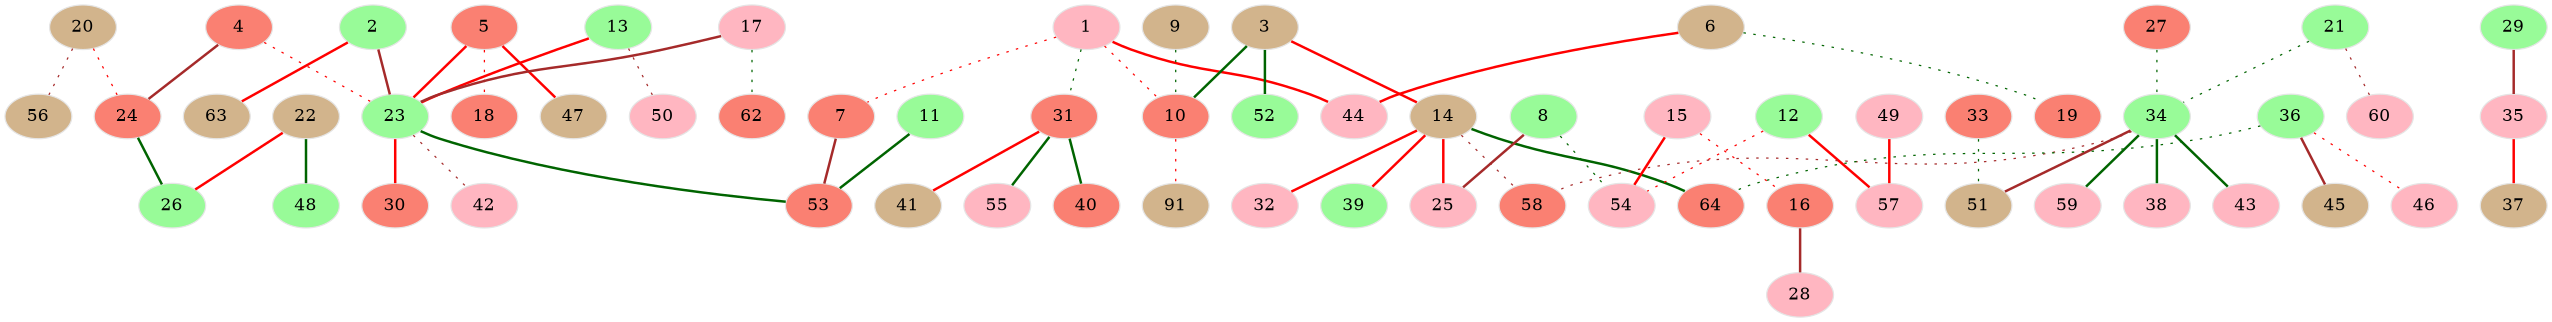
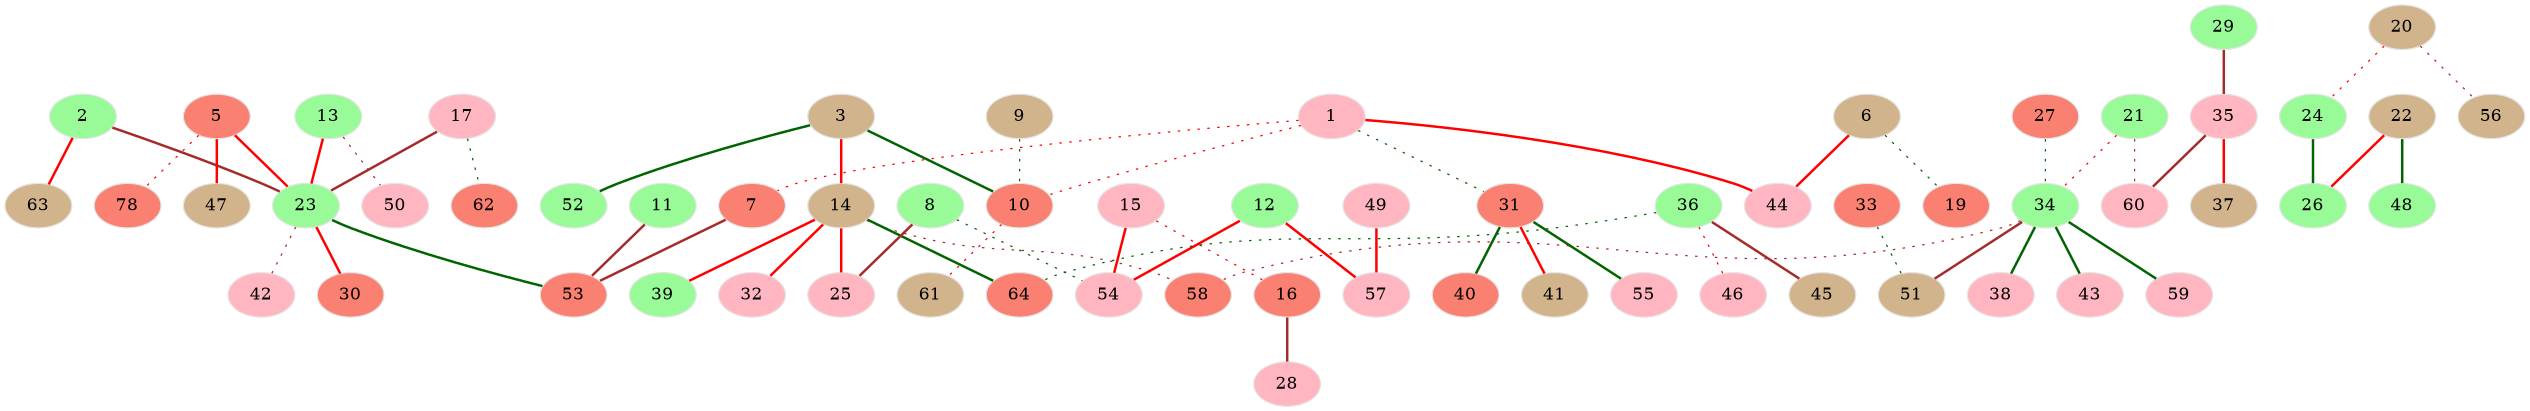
node "4": removed
edge "21" -- "34": color darkgreen -> red
node "24": fillcolor salmon -> palegreen
node "18": label "18" -> "78"
edge "11" -- "53": color darkgreen -> brown
edge "35" -- "60": added
edge "12" -- "54": style dotted -> bold
node "91": label "91" -> "61"
